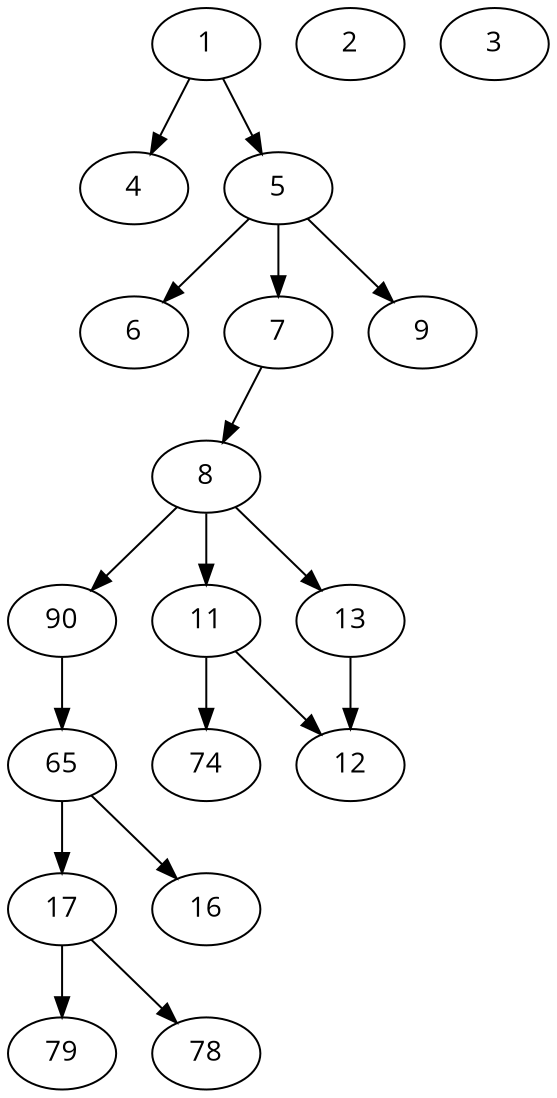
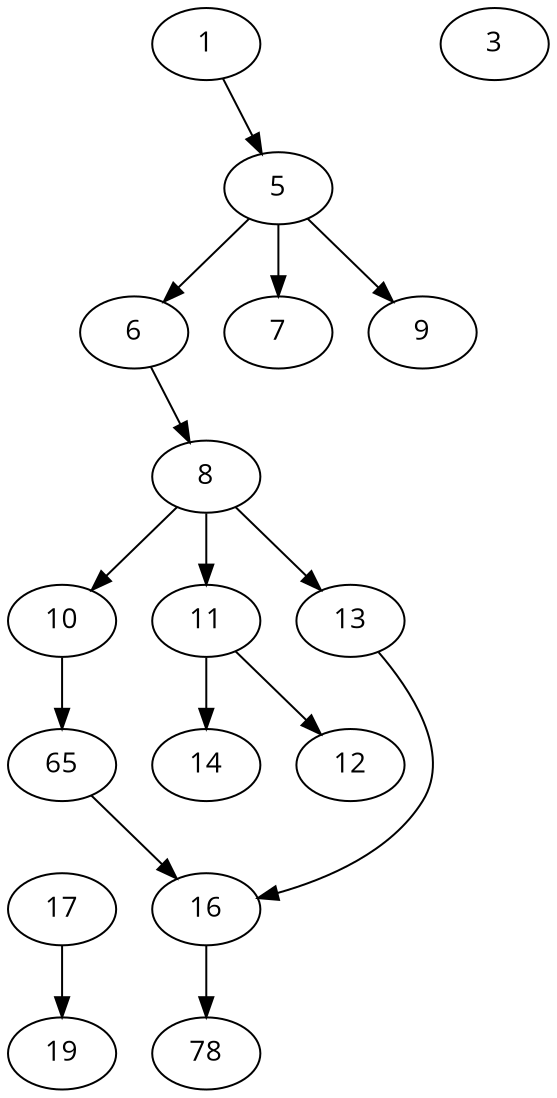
node "2": removed
node "4": removed
edge "7" -> "8": now "6" -> "8"
node "90": label "90" -> "10"
edge "13" -> "12": now "13" -> "16"
node "74": label "74" -> "14"
edge "65" -> "17": removed
edge "17" -> "78": now "16" -> "78"
node "79": label "79" -> "19"
